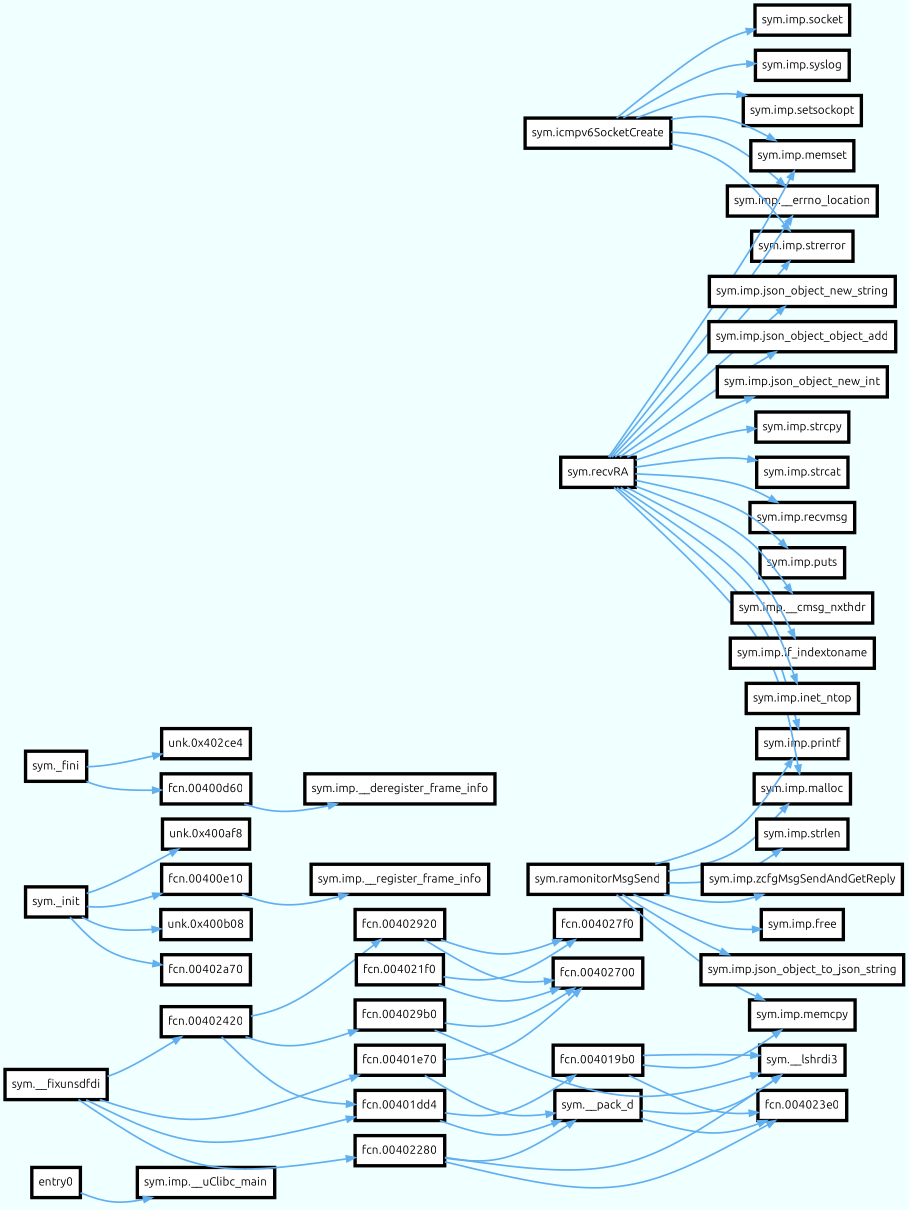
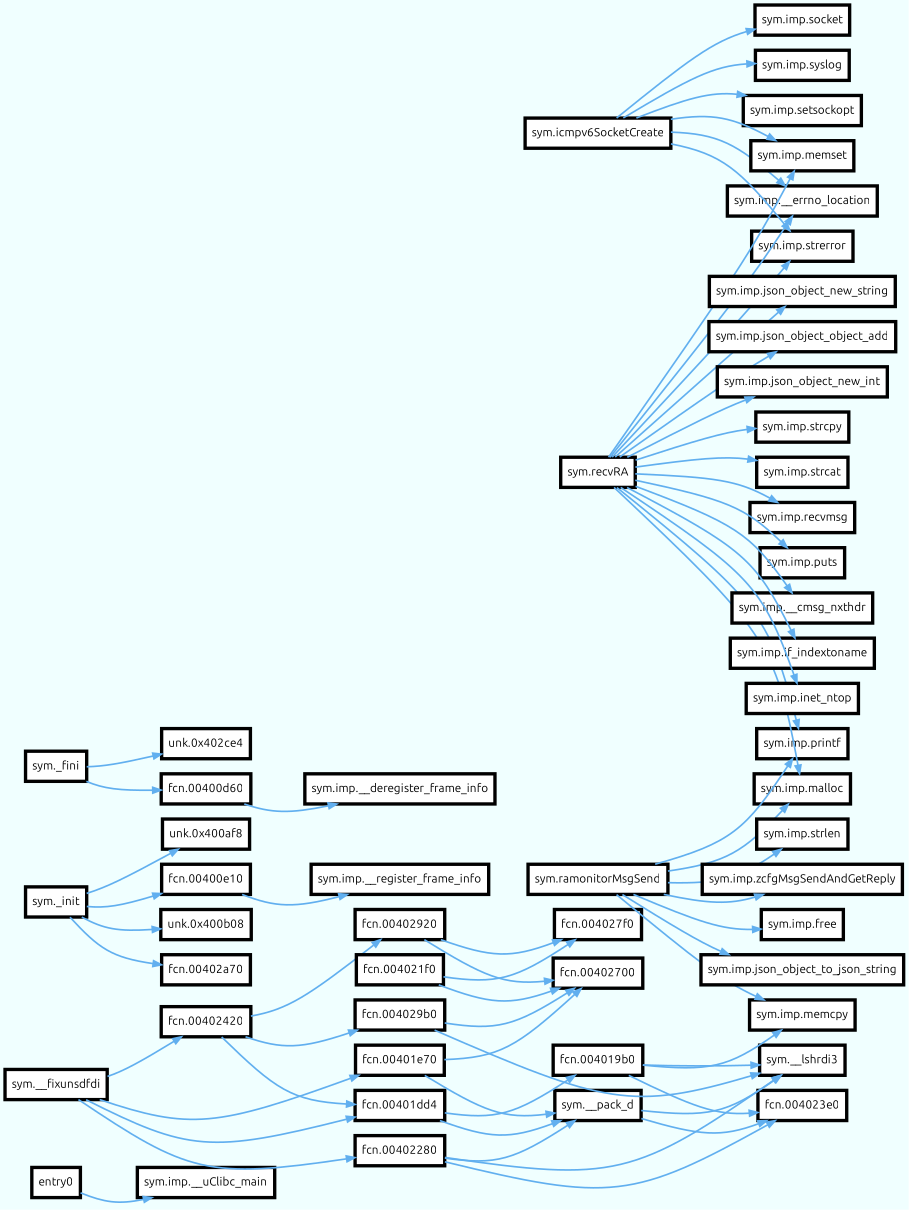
edge "fcn.004019b0" -> "sym.__lshrdi3": reversed
